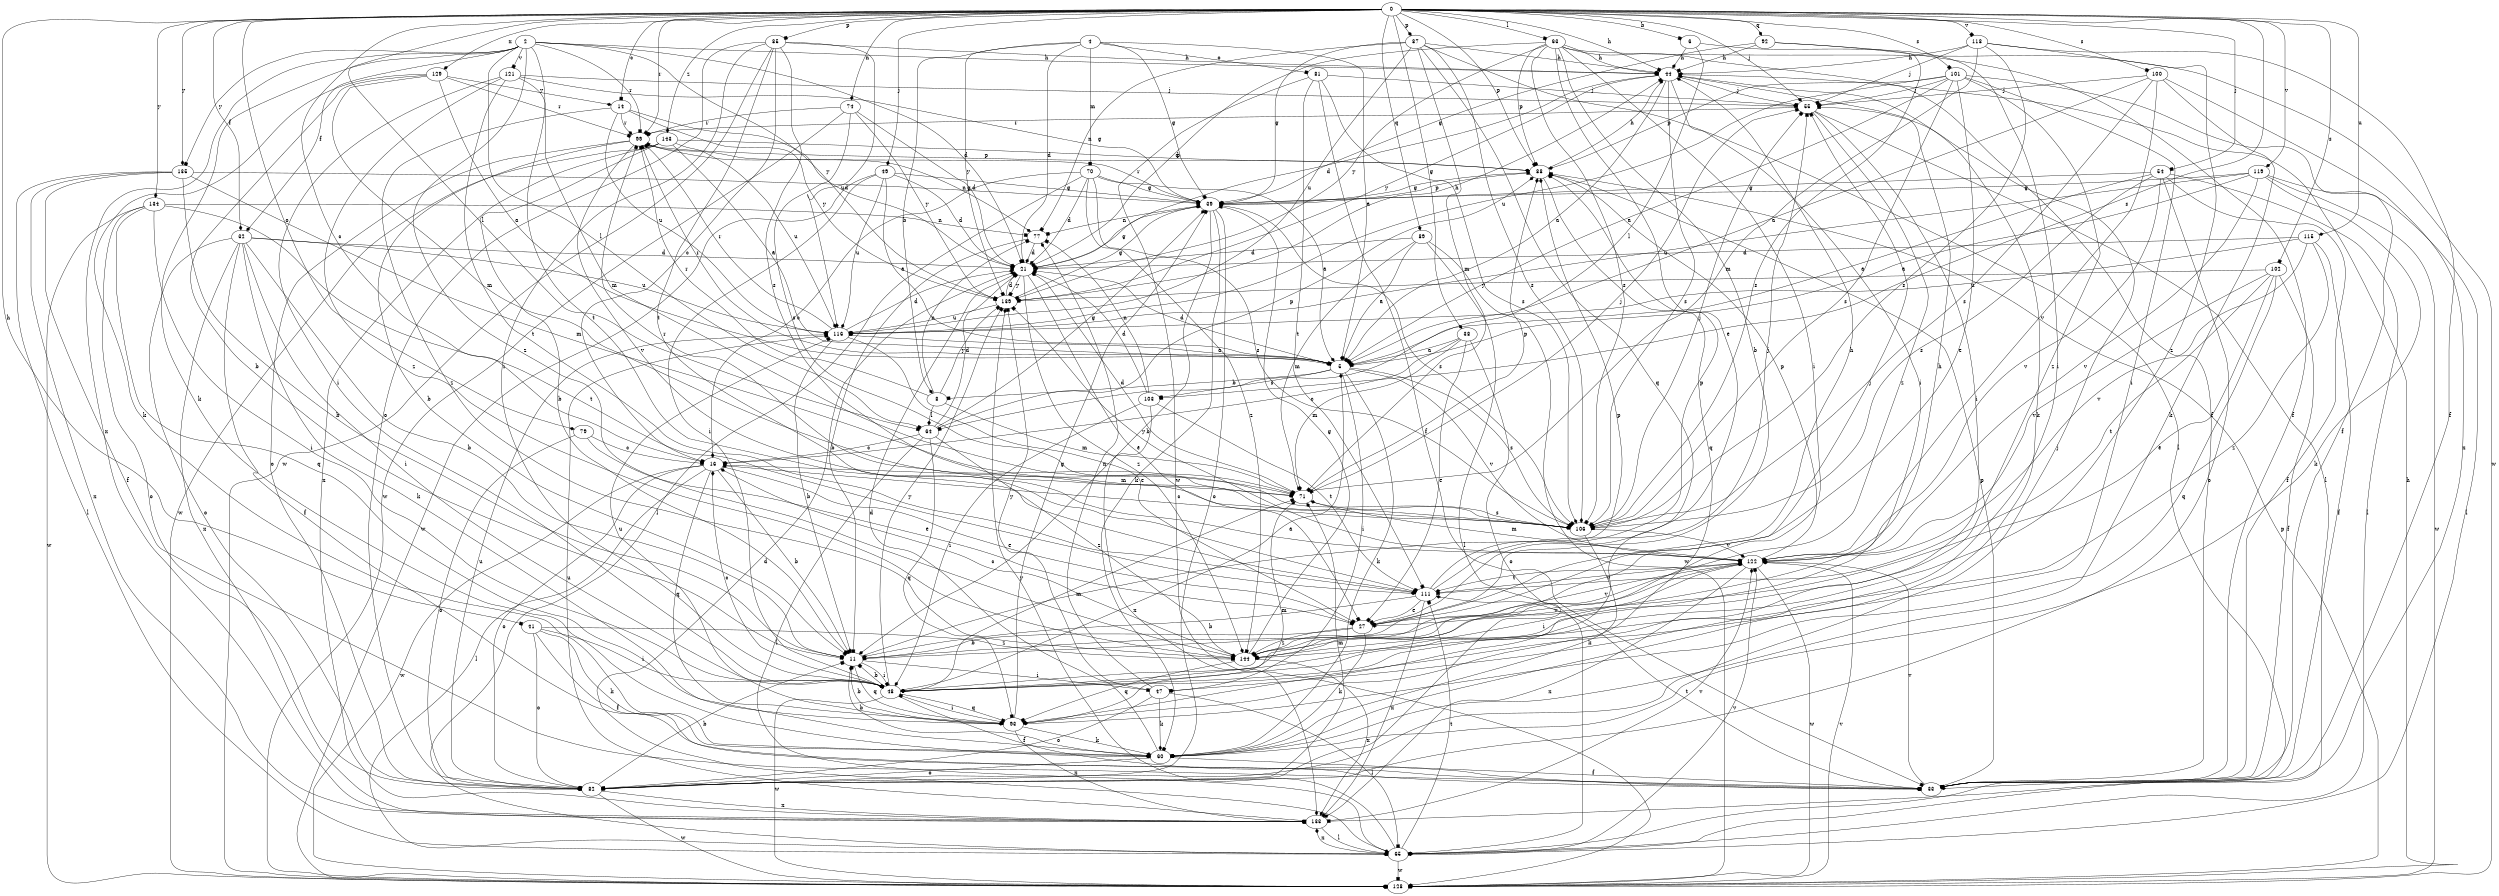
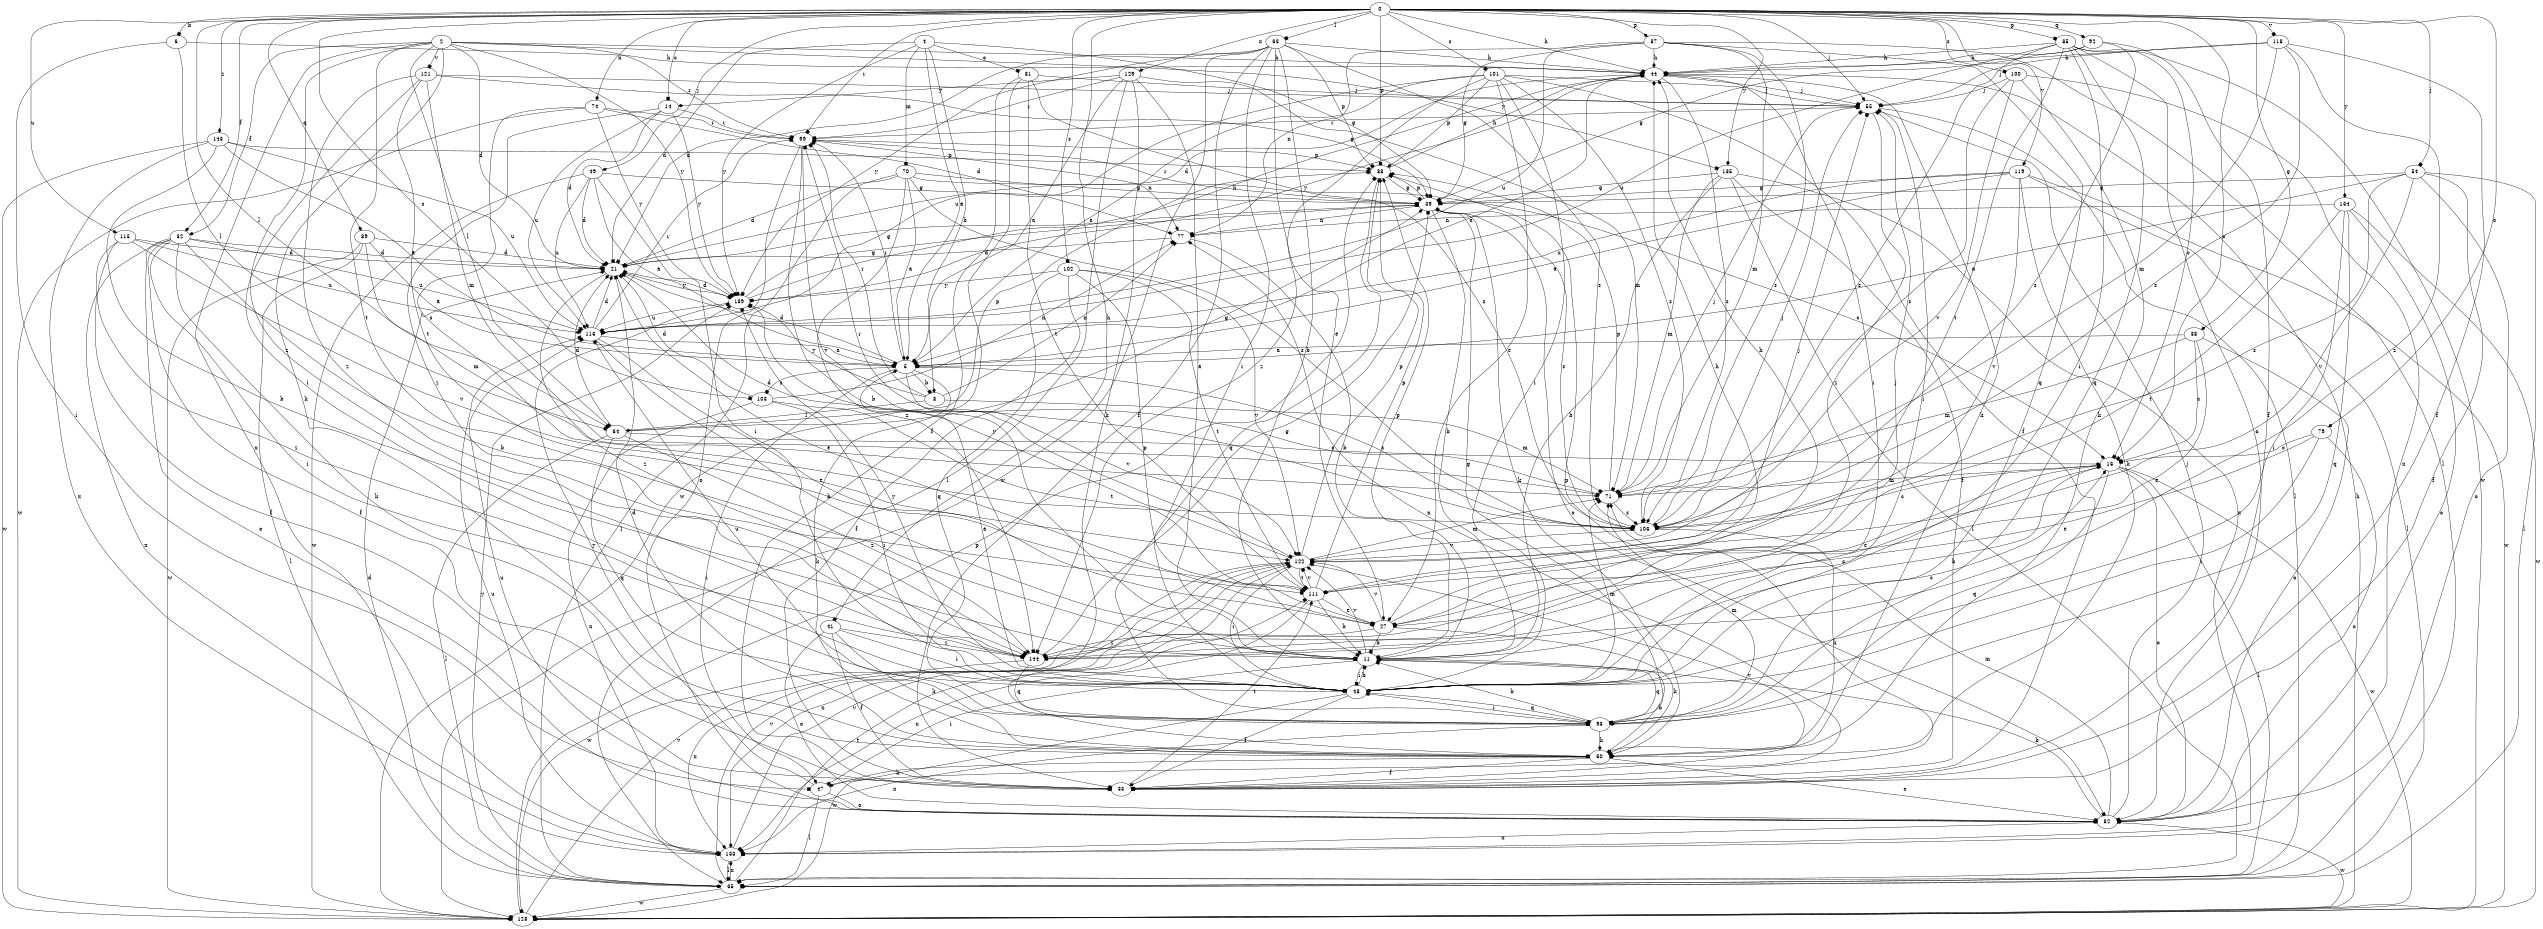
edge "74" -> "21": now "74" -> "77"
edge "100" -> "5": removed, label "a"
edge "129" -> "11": label "b" -> "a"
edge "102" -> "27": label "e" -> "p"
edge "85" -> "93": added, label "q"
edge "129" -> "65": added, label "l"
edge "79" -> "48": added, label "i"
edge "47" -> "60": reversed
